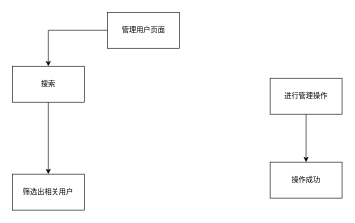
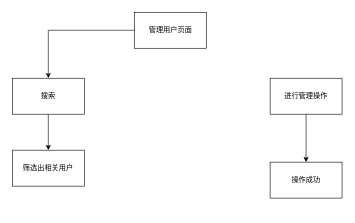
node "管理用户页面": moved (144, 30) -> (171, 30)
node "搜索": moved (48, 84) -> (48, 96)
node "筛选出相关用户": moved (48, 192) -> (48, 168)
